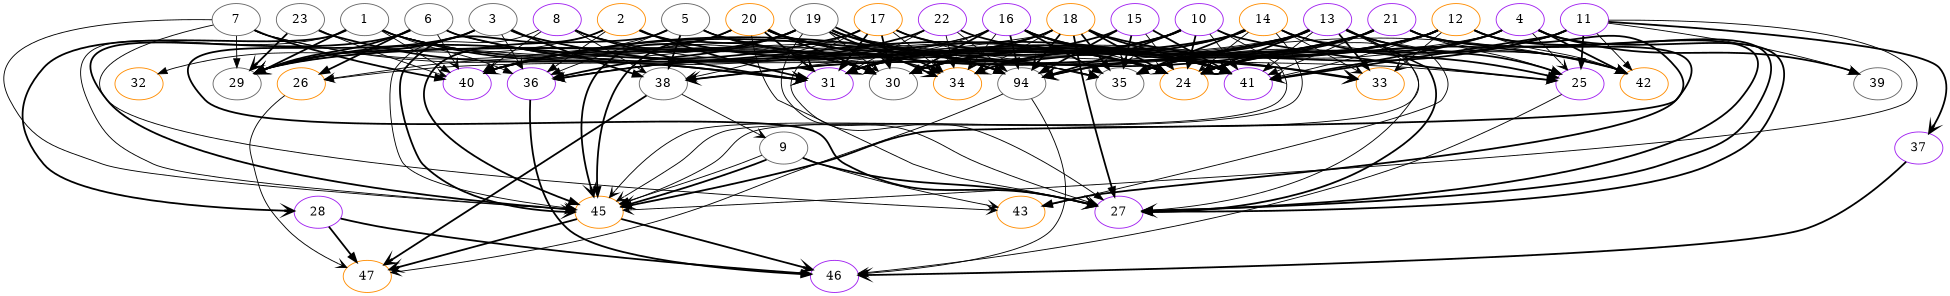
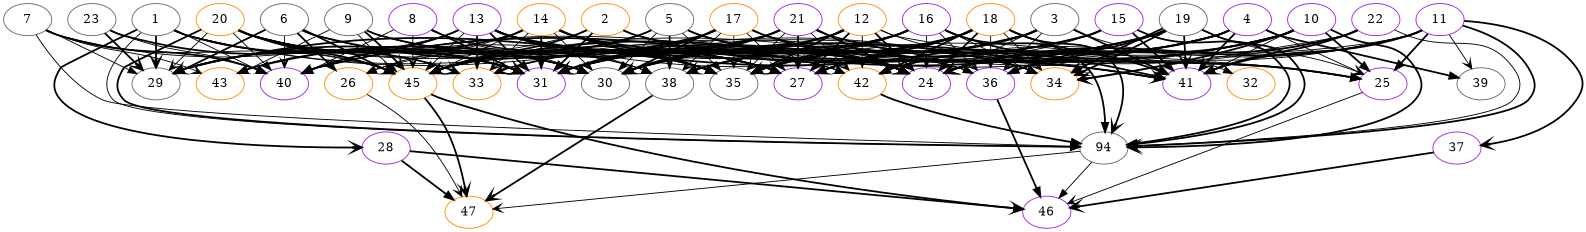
edge "6" -> "30": arrowhead vee -> normal
edge "21" -> "40": style bold -> solid
edge "12" -> "94": now "42" -> "94"
node "24": color darkorange -> purple
edge "38" -> "9": reversed
